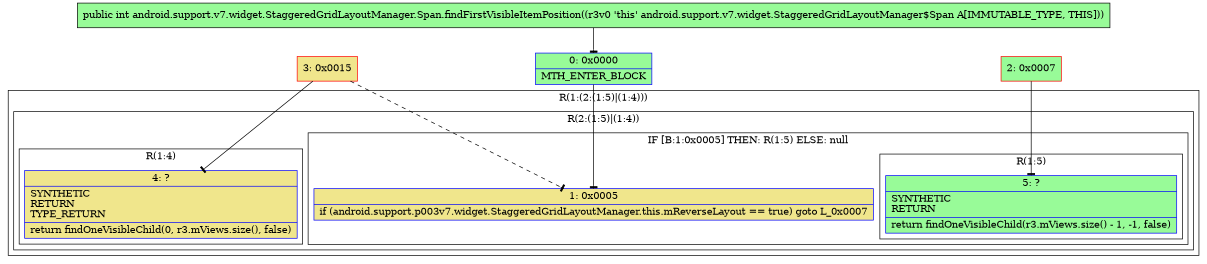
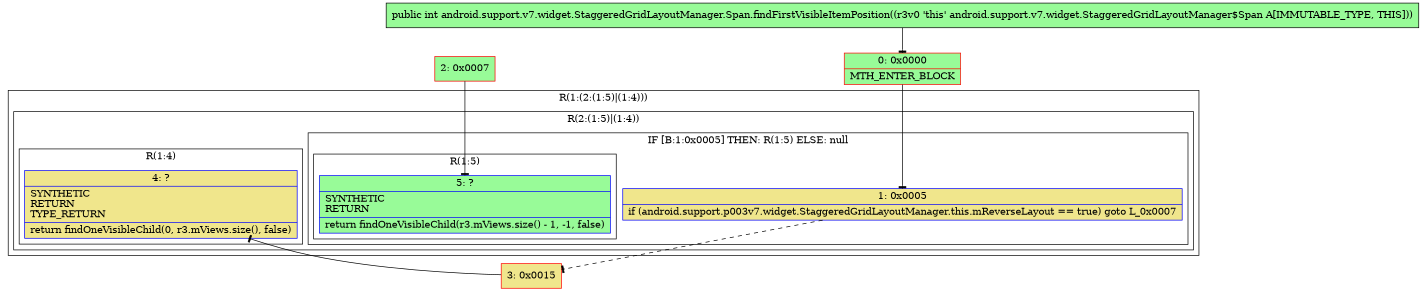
node "0: 0x0000": color blue -> red
edge "3: 0x0015" -> "1: 0x0005": reversed
